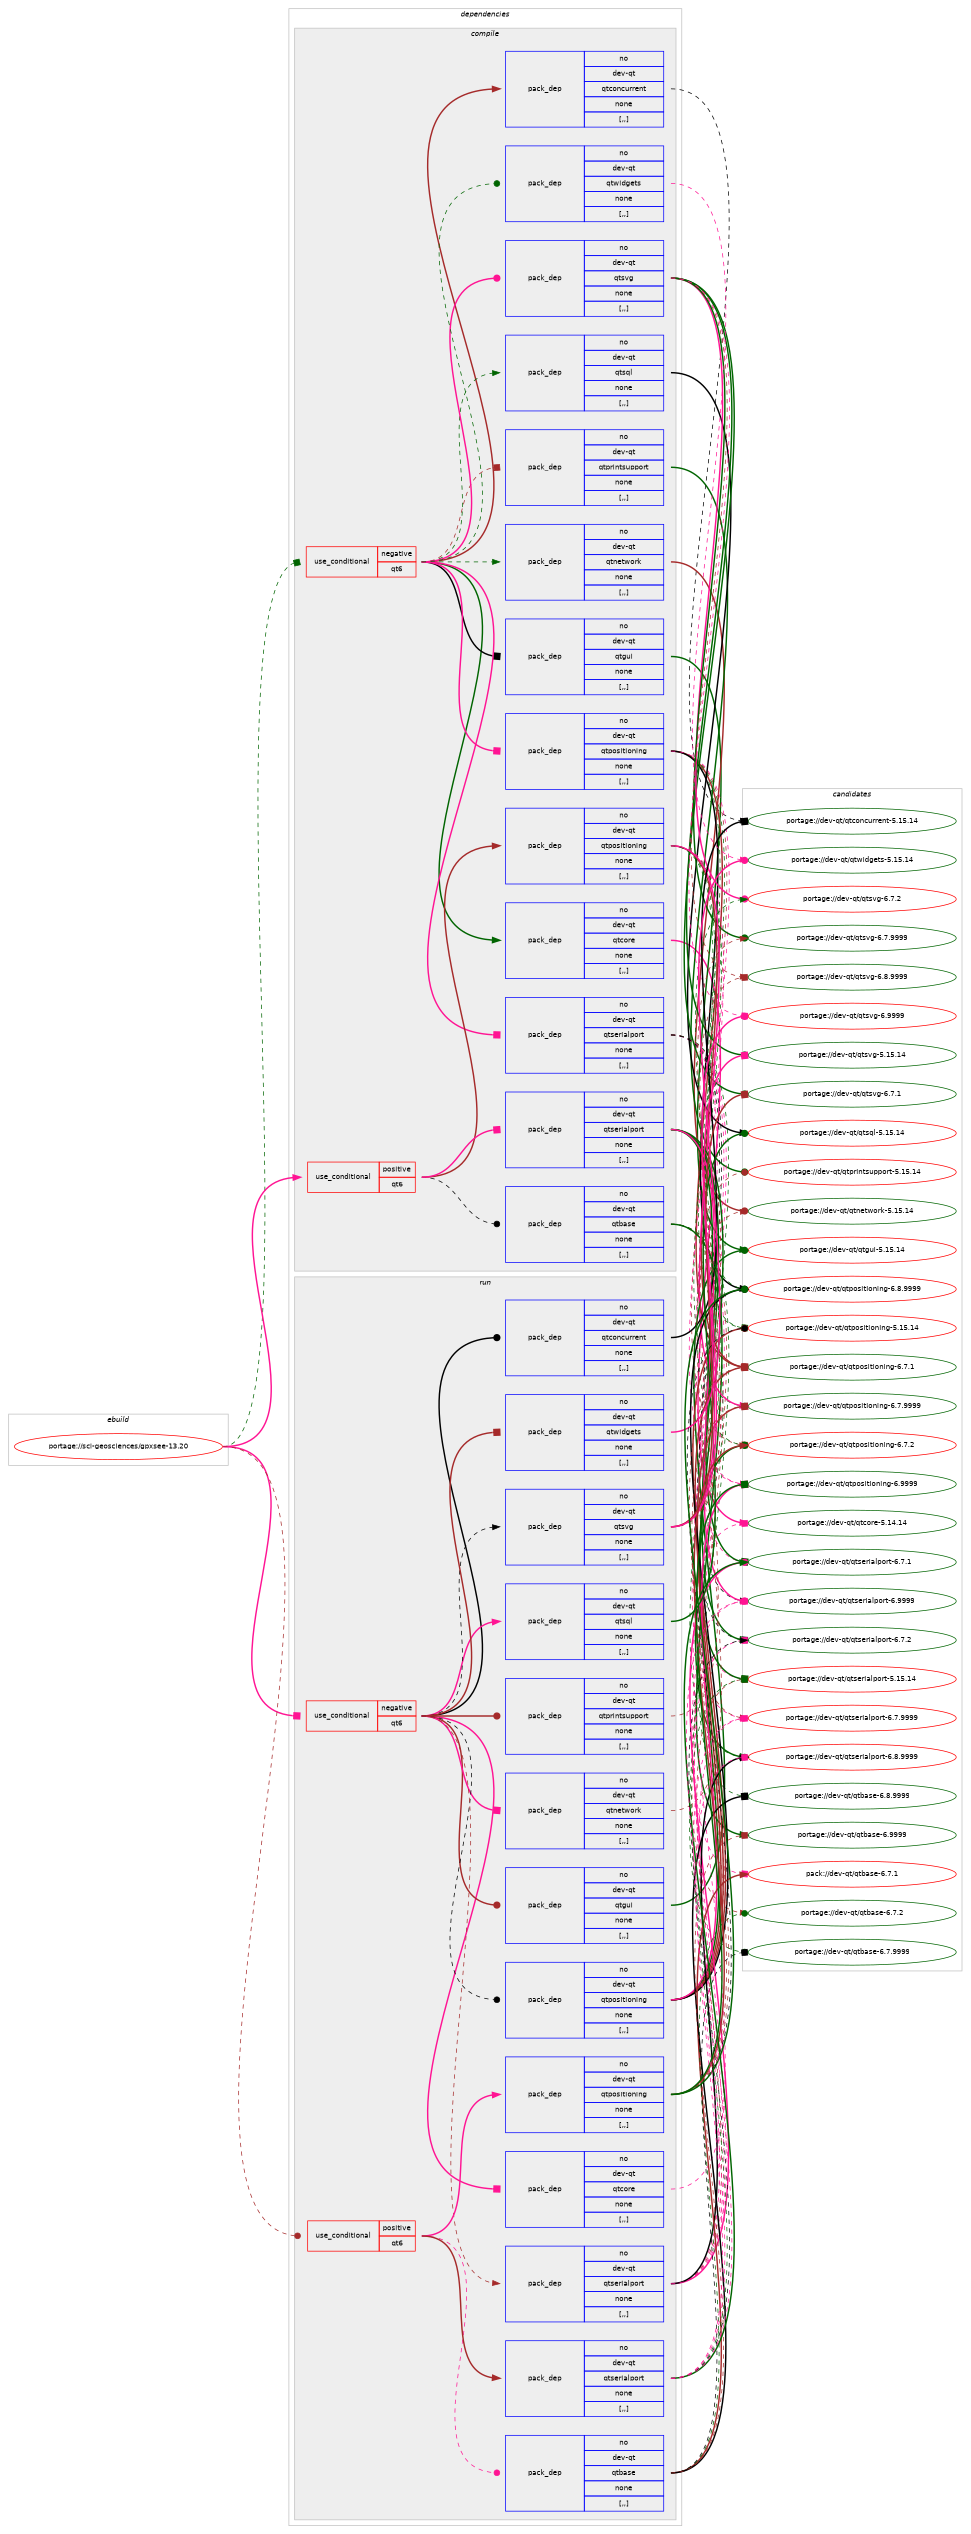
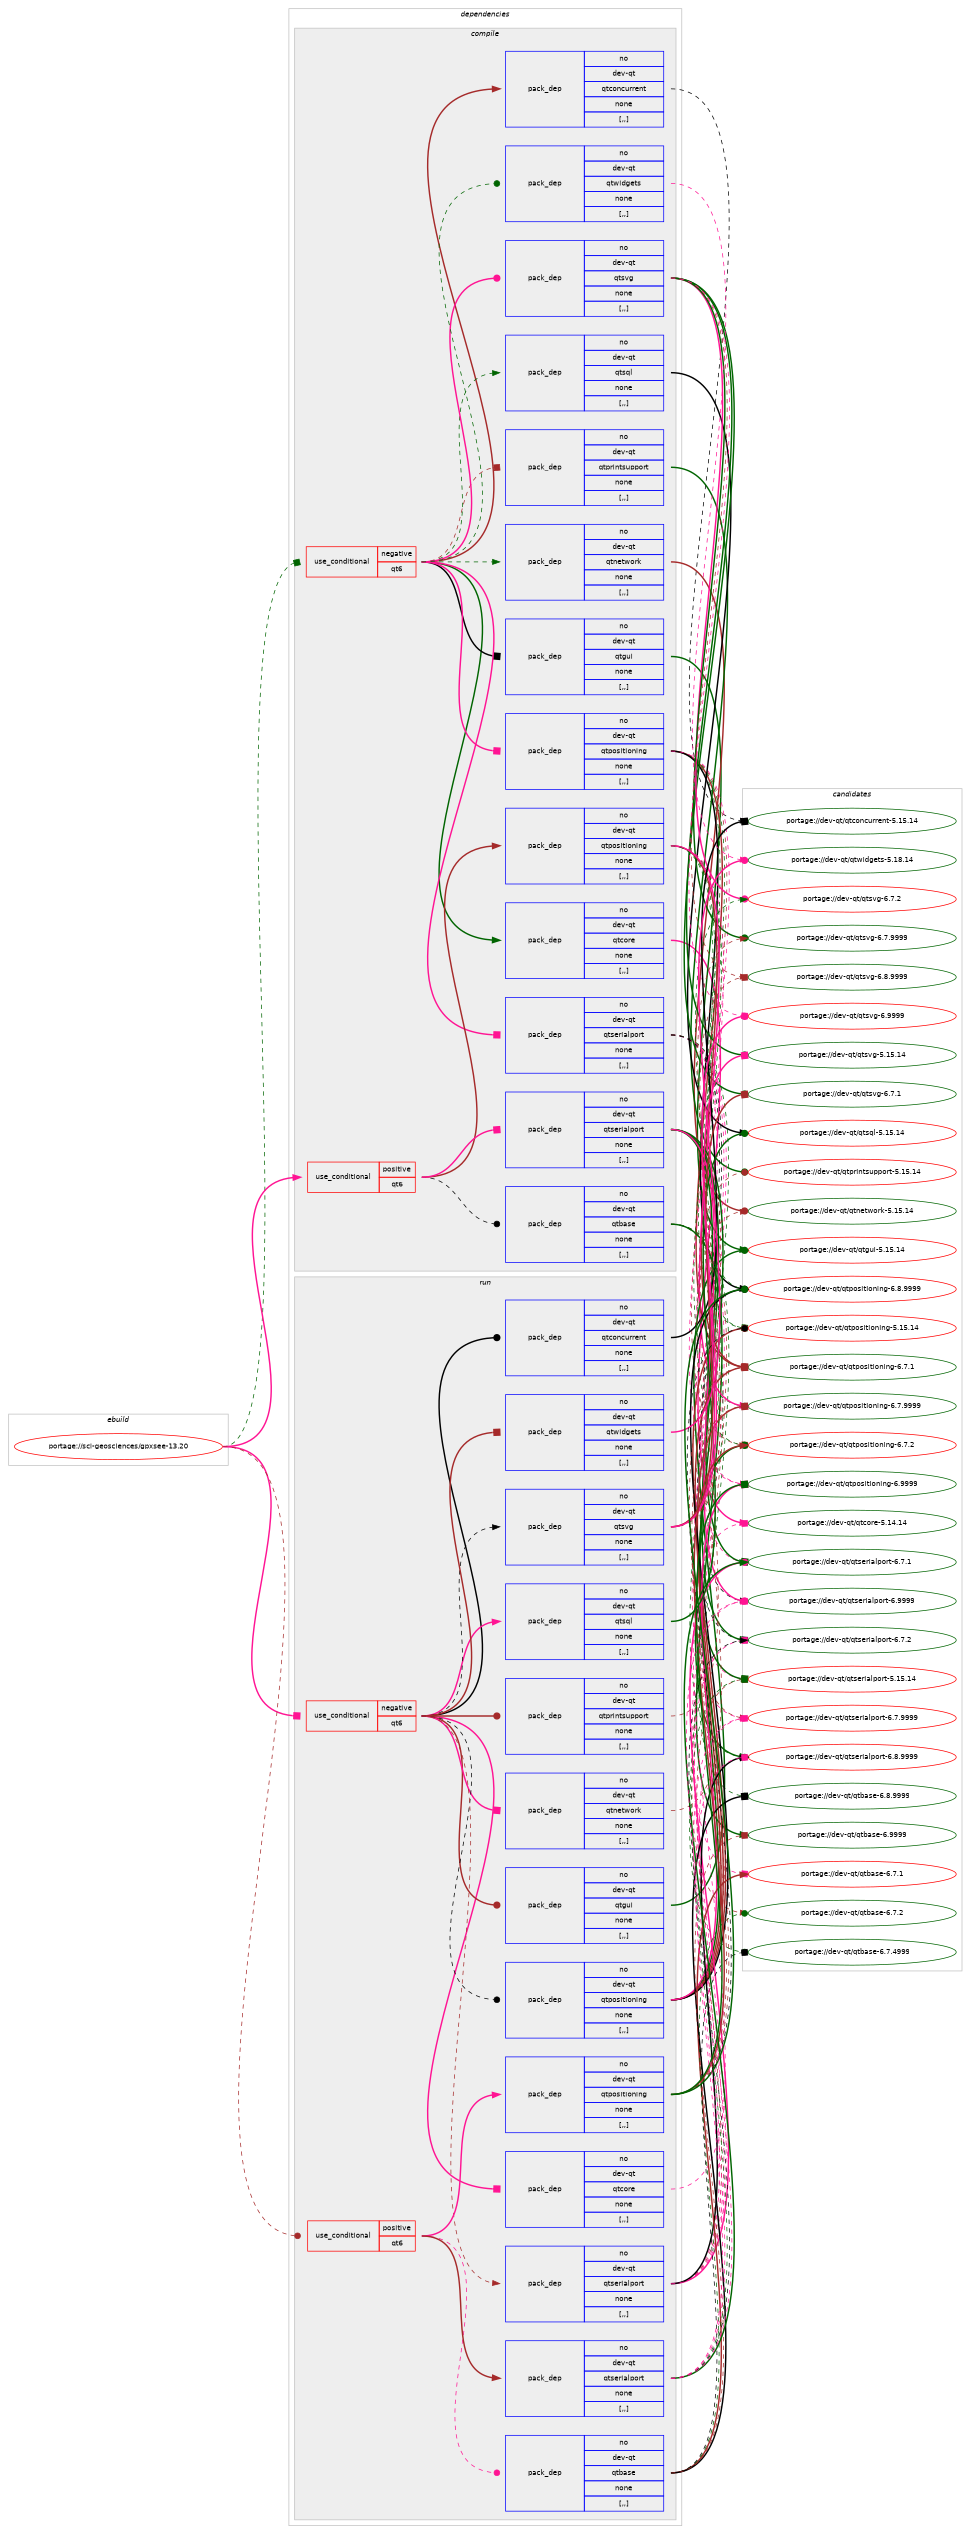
node "portage://dev-qt/qtwidgets-5.15.14": label "portage://dev-qt/qtwidgets-5.15.14" -> "portage://dev-qt/qtwidgets-5.18.14"
node "pack://dev-qt/qtbase-6.7.1": label "pack://dev-qt/qtbase-6.7.1" -> "portage://dev-qt/qtbase-6.7.1"
node "portage://dev-qt/qtbase-6.7.9999": label "portage://dev-qt/qtbase-6.7.9999" -> "portage://dev-qt/qtbase-6.7.4999"
